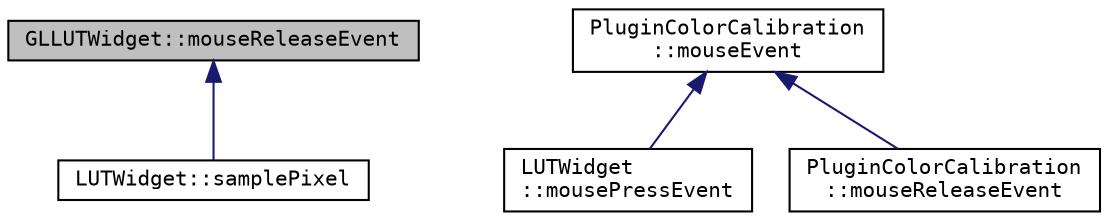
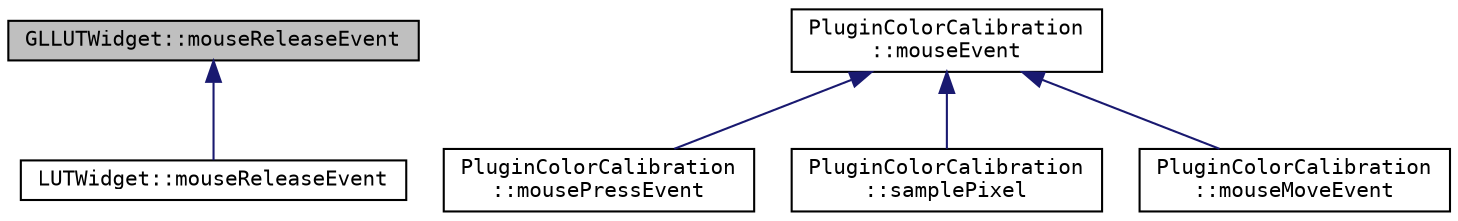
node "LUTWidget::samplePixel": label "LUTWidget::samplePixel" -> "LUTWidget::mouseReleaseEvent"
node "LUTWidget ::mousePressEvent": label "LUTWidget ::mousePressEvent" -> "PluginColorCalibration ::mousePressEvent"
node "PluginColorCalibration ::mouseReleaseEvent": label "PluginColorCalibration ::mouseReleaseEvent" -> "PluginColorCalibration ::samplePixel"
node "PluginColorCalibration ::mouseMoveEvent": added
